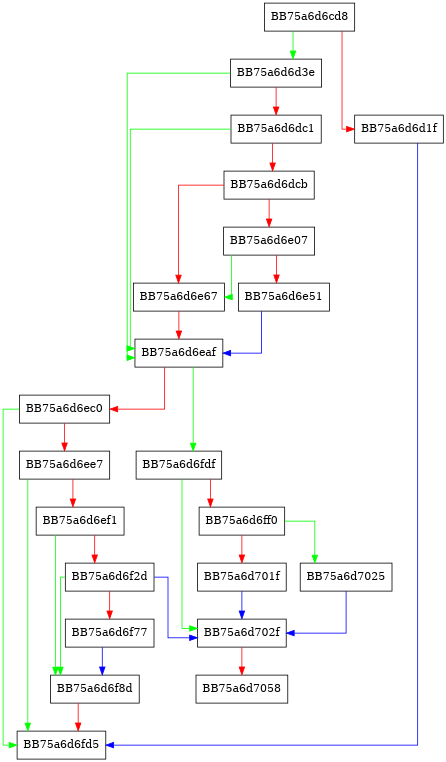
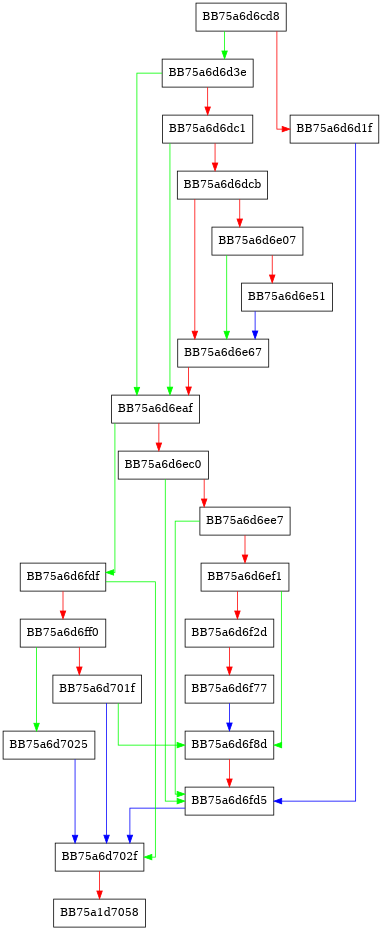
edge "BB75a6d6e51" -> "BB75a6d6eaf": now "BB75a6d6e51" -> "BB75a6d6e67"
edge "BB75a6d6f2d" -> "BB75a6d702f": now "BB75a6d6fd5" -> "BB75a6d702f"
edge "BB75a6d6f2d" -> "BB75a6d6f8d": now "BB75a6d701f" -> "BB75a6d6f8d"
node "BB75a6d7058": label "BB75a6d7058" -> "BB75a1d7058"
